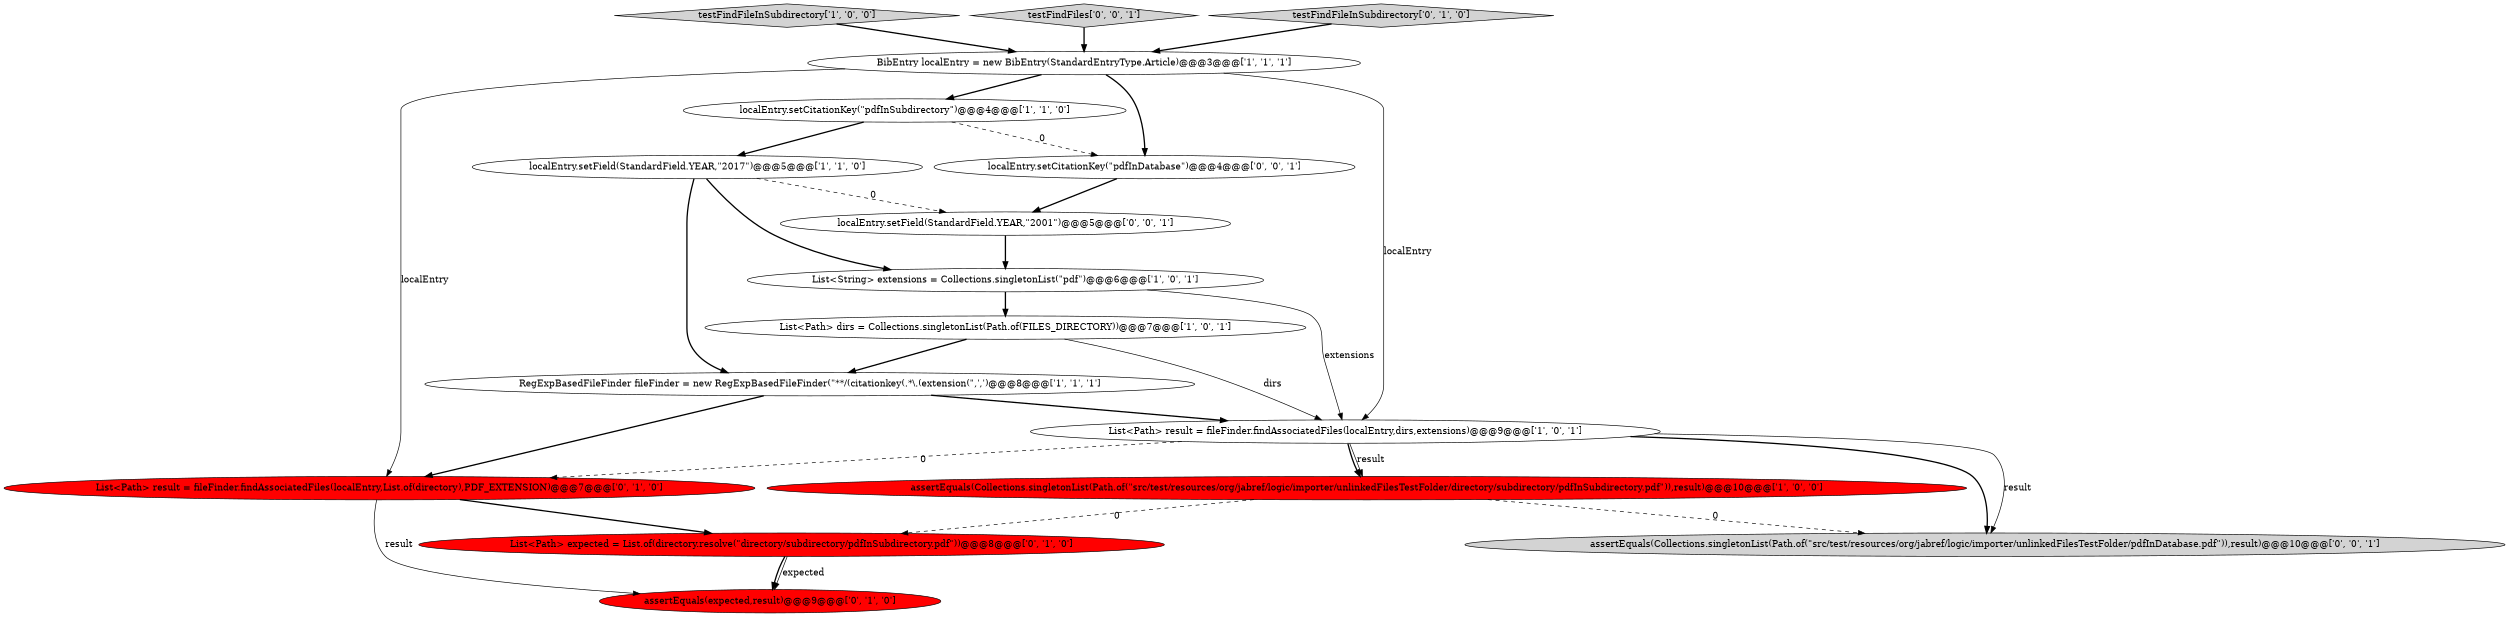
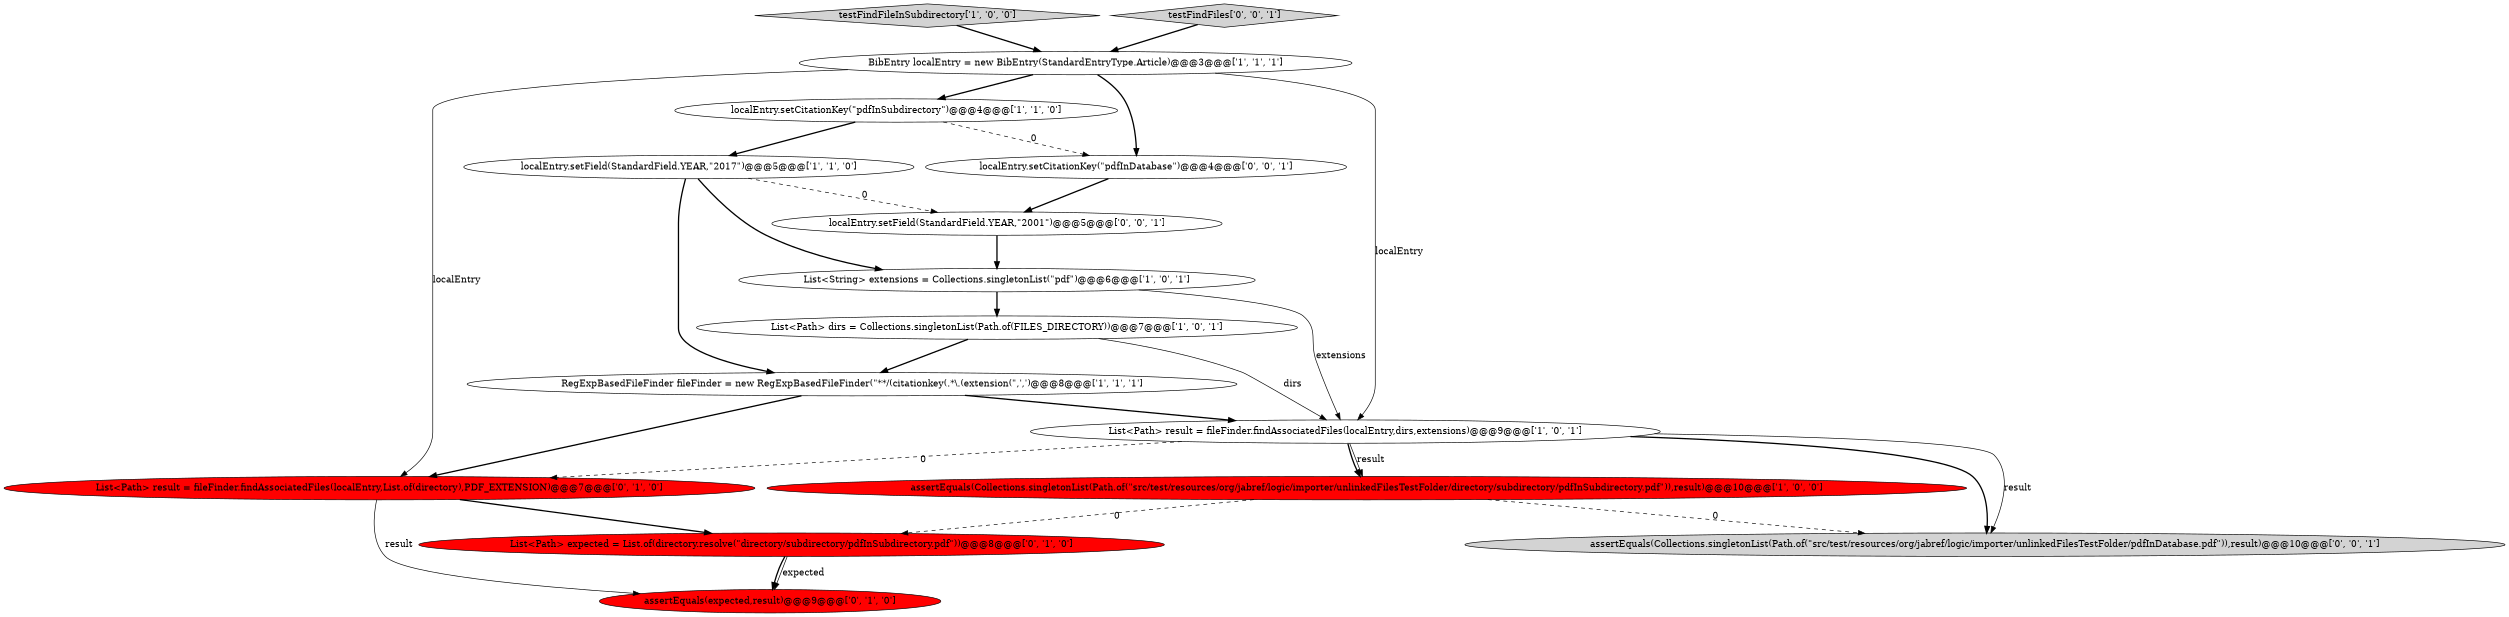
node "testFindFileInSubdirectory['0', '1', '0']": removed
